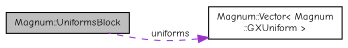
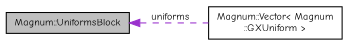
edge "Magnum::UniformsBlock" -> "Magnum::Vector< Magnum ::GXUniform >": reversed
